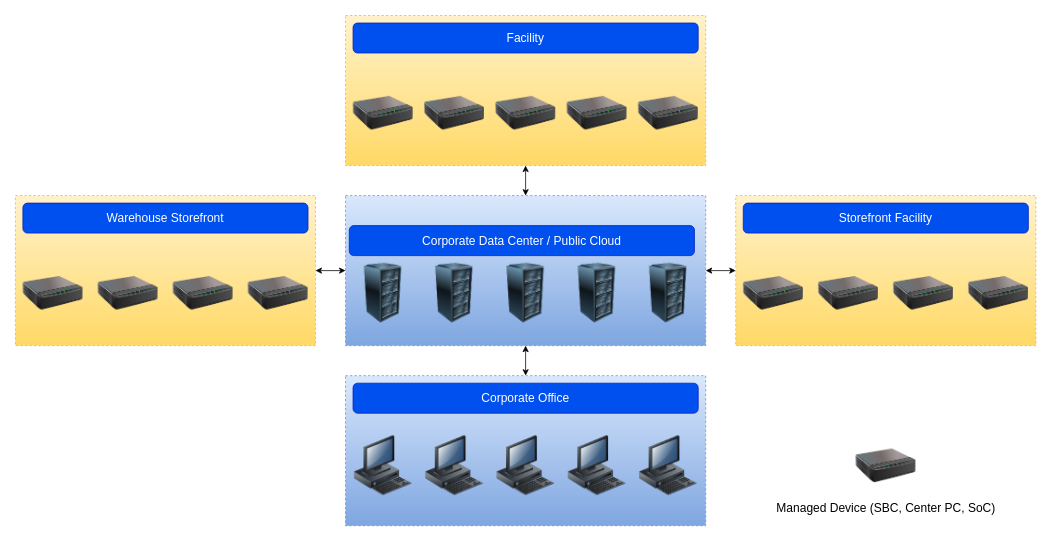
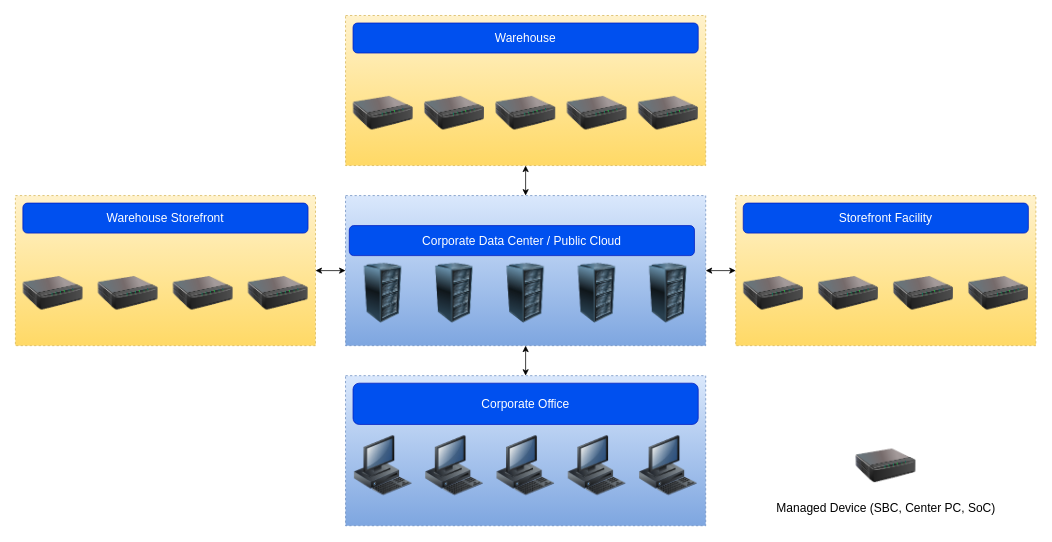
node "Facility": label "Facility" -> "Warehouse"
node "Corporate Office": size 345x30 -> 345x41
